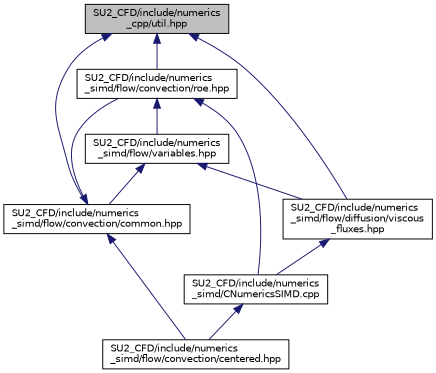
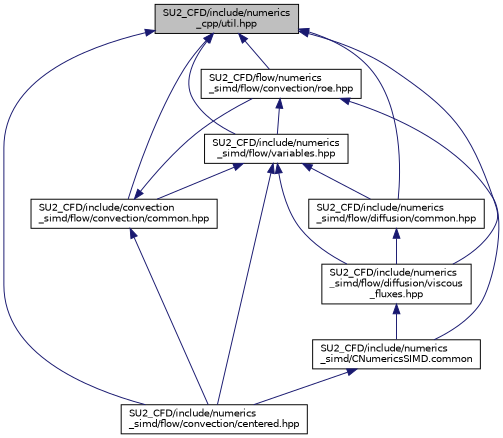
node "SU2_CFD/include/numerics _simd/flow/convection/roe.hpp": label "SU2_CFD/include/numerics _simd/flow/convection/roe.hpp" -> "SU2_CFD/flow/numerics _simd/flow/convection/roe.hpp"
edge "SU2_CFD/include/numerics _simd/flow/variables.hpp" -> "SU2_CFD/include/numerics _cpp/util.hpp": added
node "SU2_CFD/include/numerics _simd/flow/diffusion/common.hpp": added
edge "SU2_CFD/include/numerics _simd/flow/convection/centered.hpp" -> "SU2_CFD/include/numerics _cpp/util.hpp": added
node "SU2_CFD/include/numerics _simd/flow/convection/common.hpp": label "SU2_CFD/include/numerics _simd/flow/convection/common.hpp" -> "SU2_CFD/include/convection _simd/flow/convection/common.hpp"
edge "SU2_CFD/include/numerics _simd/flow/convection/centered.hpp" -> "SU2_CFD/include/numerics _simd/flow/variables.hpp": added
node "SU2_CFD/include/numerics _simd/CNumericsSIMD.cpp": label "SU2_CFD/include/numerics _simd/CNumericsSIMD.cpp" -> "SU2_CFD/include/numerics _simd/CNumericsSIMD.common"
